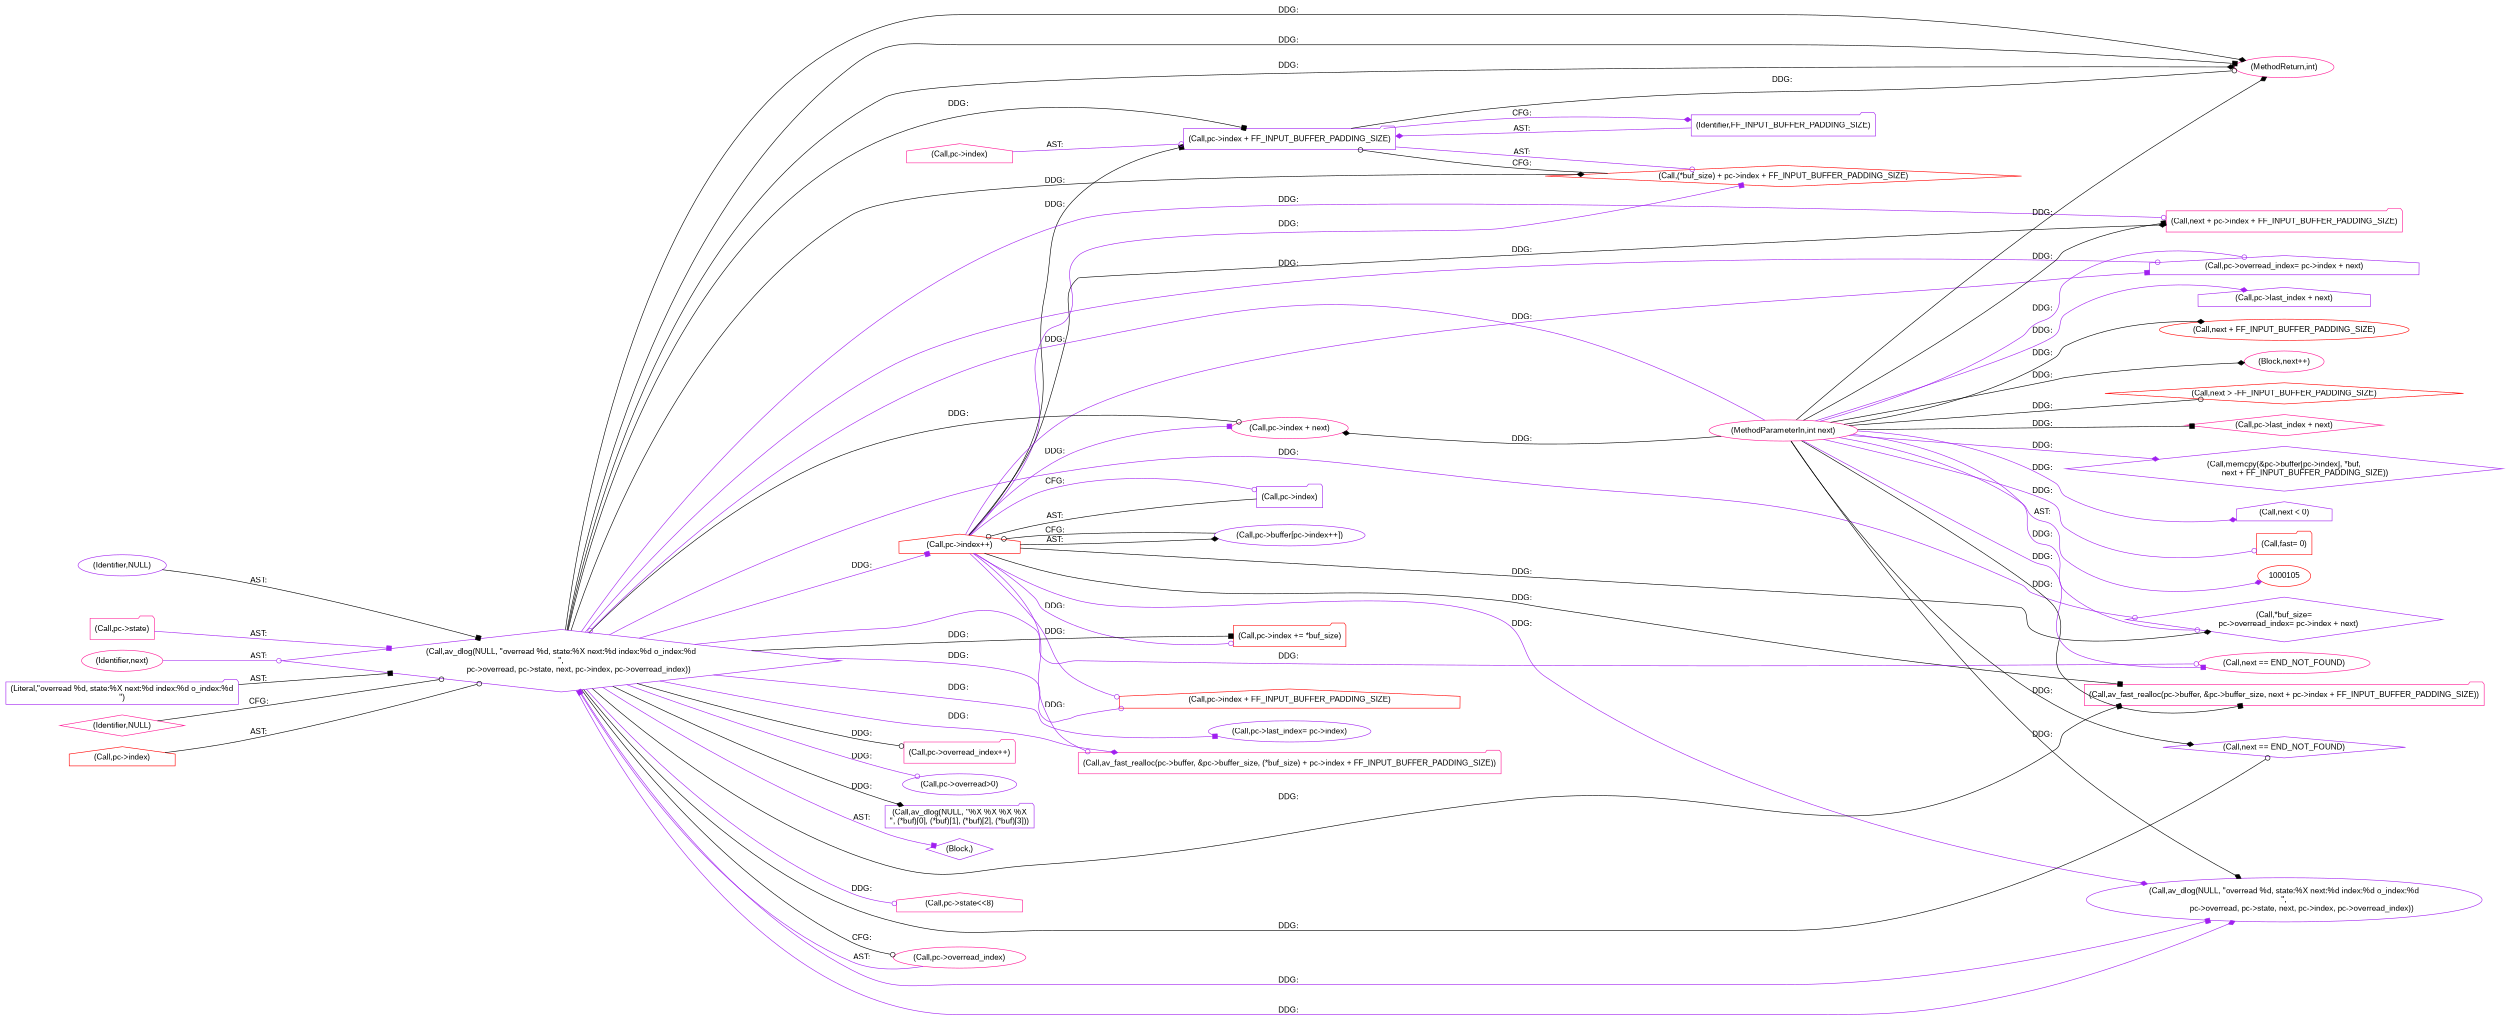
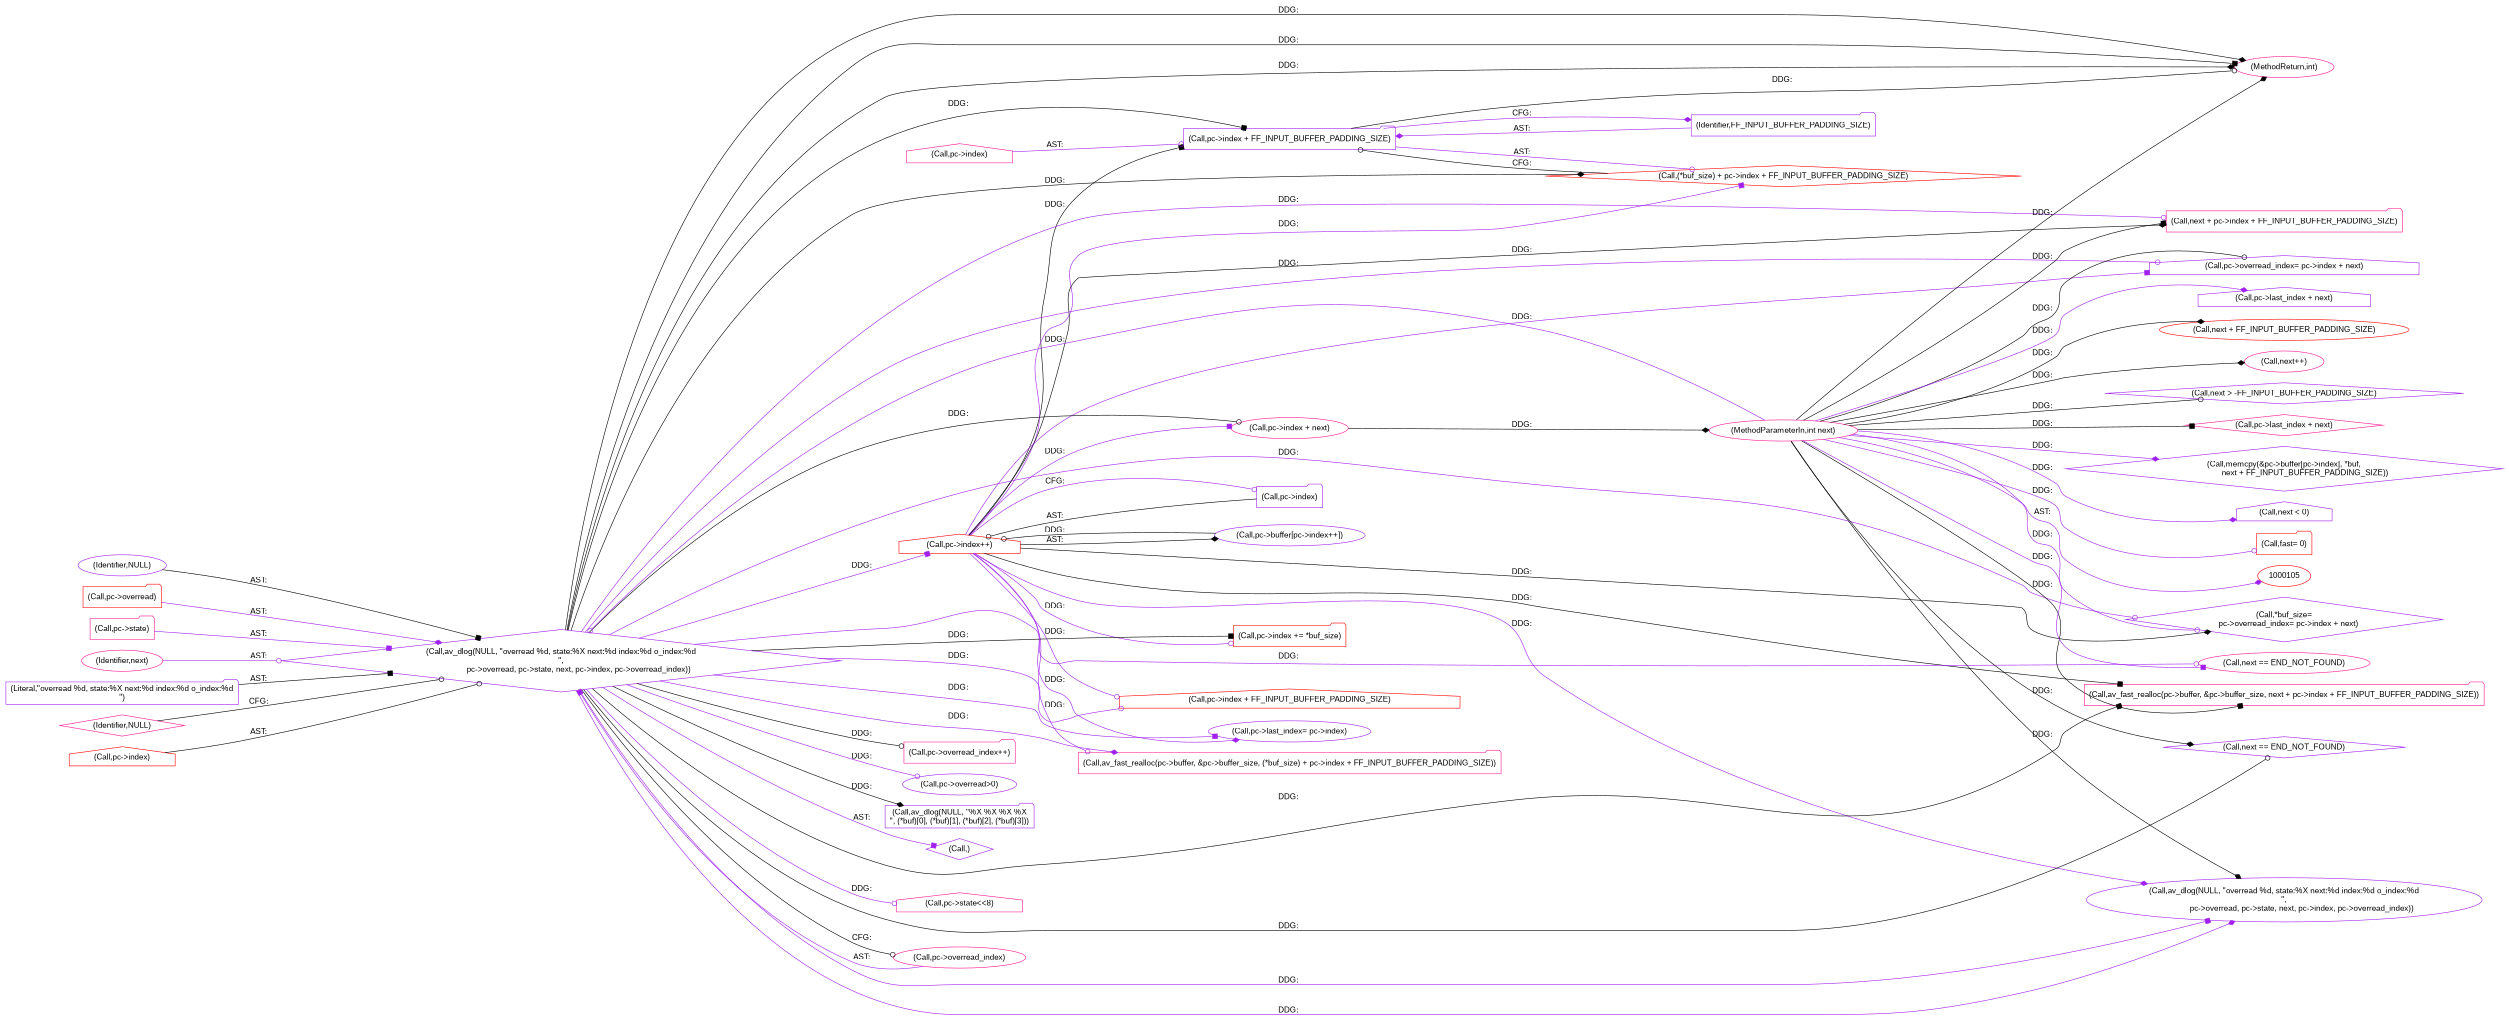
edge "(MethodParameterIn,int next)" -> "(Call,pc->overread_index= pc->index + next)": color purple -> black
node "(Block,next++)": label "(Block,next++)" -> "(Call,next++)"
node "(Call,next > -FF_INPUT_BUFFER_PADDING_SIZE)": color red -> purple
edge "(MethodParameterIn,int next)" -> "(Call,pc->index + next)": reversed
edge "(Call,pc->buffer[pc->index++])" -> "(Call,pc->index++)": label "CFG: " -> "DDG: "
node "(Call,pc->overread)": added
edge "(Call,pc->index++)" -> "(Call,pc->last_index= pc->index)": added, label "DDG:"
node "(Block,)": label "(Block,)" -> "(Call,)"
